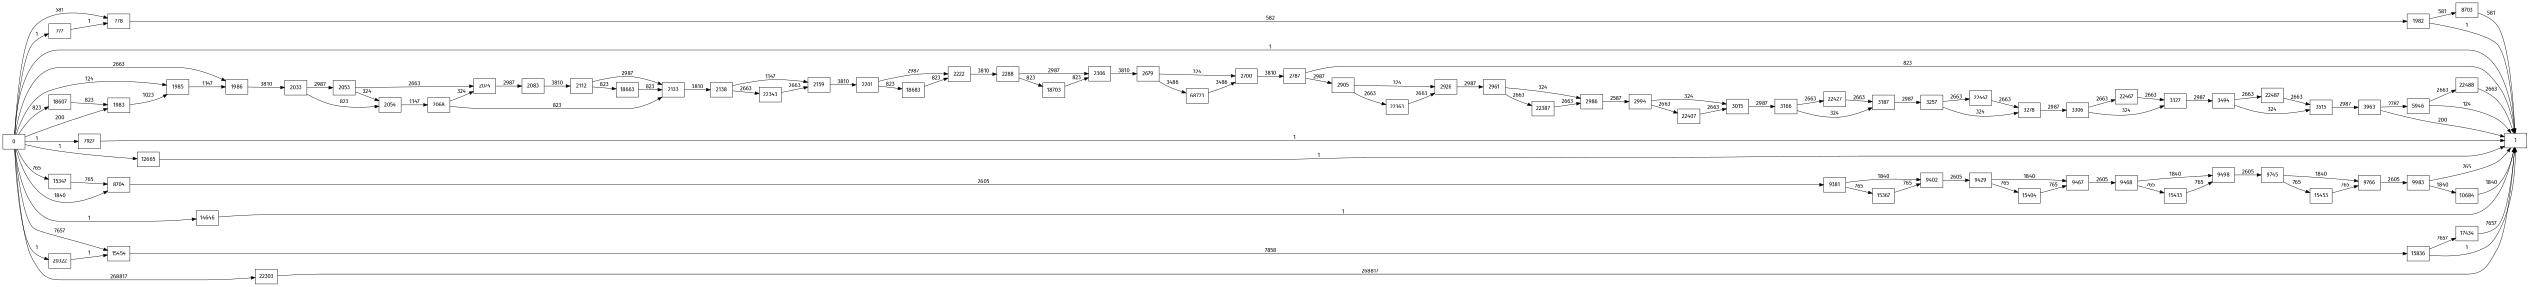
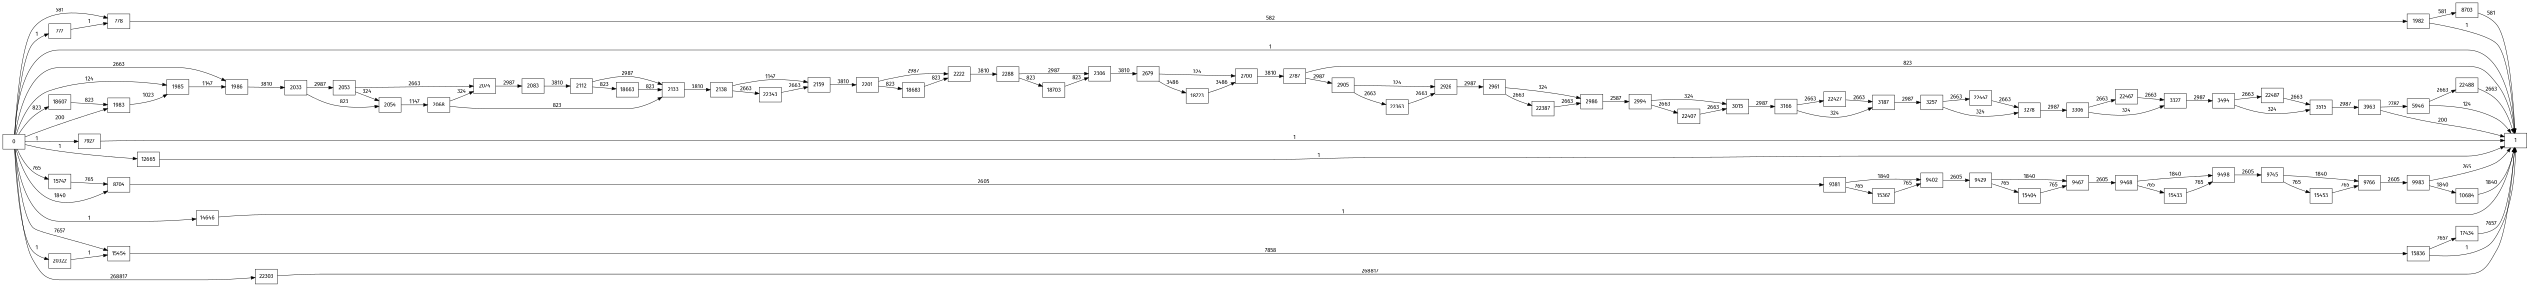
node "68723": label "68723" -> "18723"
node "15347": label "15347" -> "15747"
